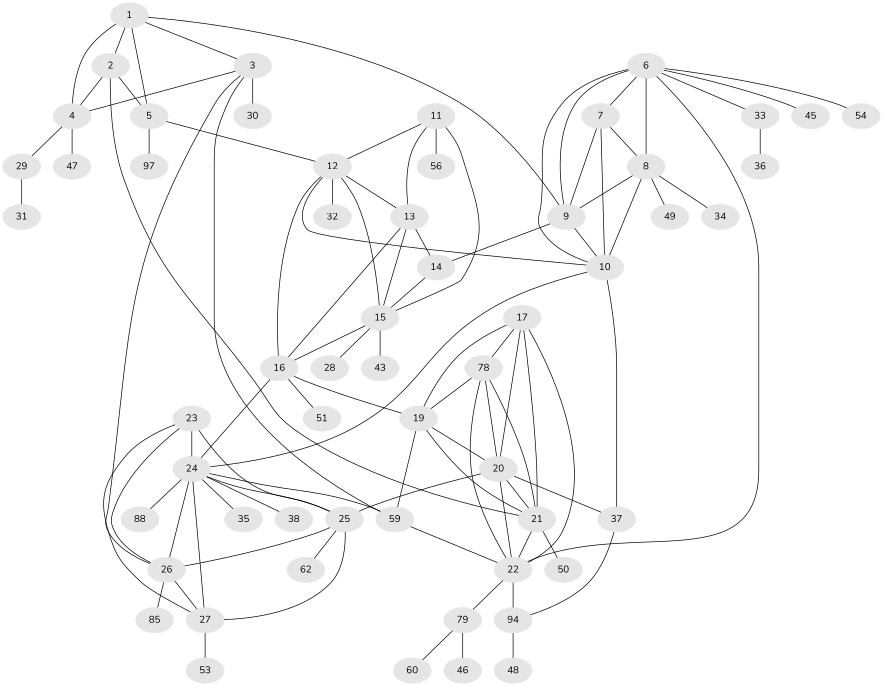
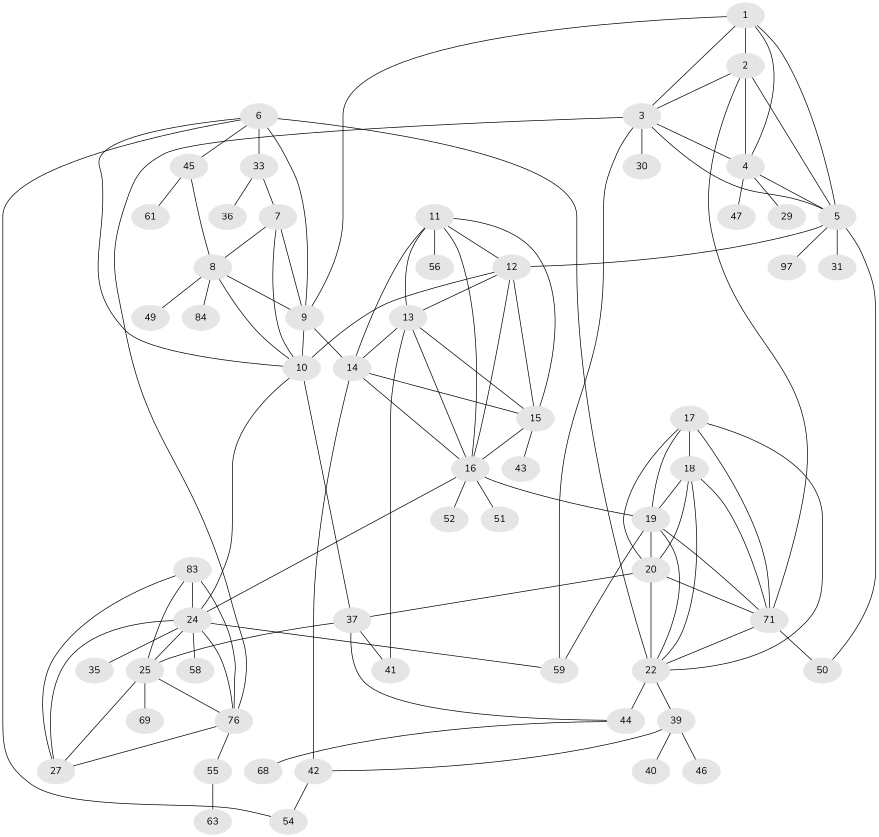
edge "6" -- "7": now "33" -- "7"
edge "2" -- "3": added
edge "6" -- "8": now "45" -- "8"
edge "3" -- "5": added
edge "29" -- "31": now "5" -- "31"
edge "4" -- "5": added
node "61": added
node "32": removed
node "34": label "34" -> "84"
edge "11" -- "14": added
edge "11" -- "16": added
node "28": removed
node "78": label "78" -> "18"
node "23": label "23" -> "83"
edge "14" -- "16": added
edge "5" -- "50": added
edge "20" -- "25": now "37" -- "25"
node "88": label "88" -> "58"
node "38": removed
node "52": added
node "21": label "21" -> "71"
edge "59" -- "22": now "19" -- "22"
node "26": label "26" -> "76"
node "62": label "62" -> "69"
node "85": label "85" -> "55"
node "79": label "79" -> "39"
node "94": label "94" -> "44"
node "53": removed
node "41": added
node "60": label "60" -> "40"
node "48": label "48" -> "68"
node "42": added
node "63": added
